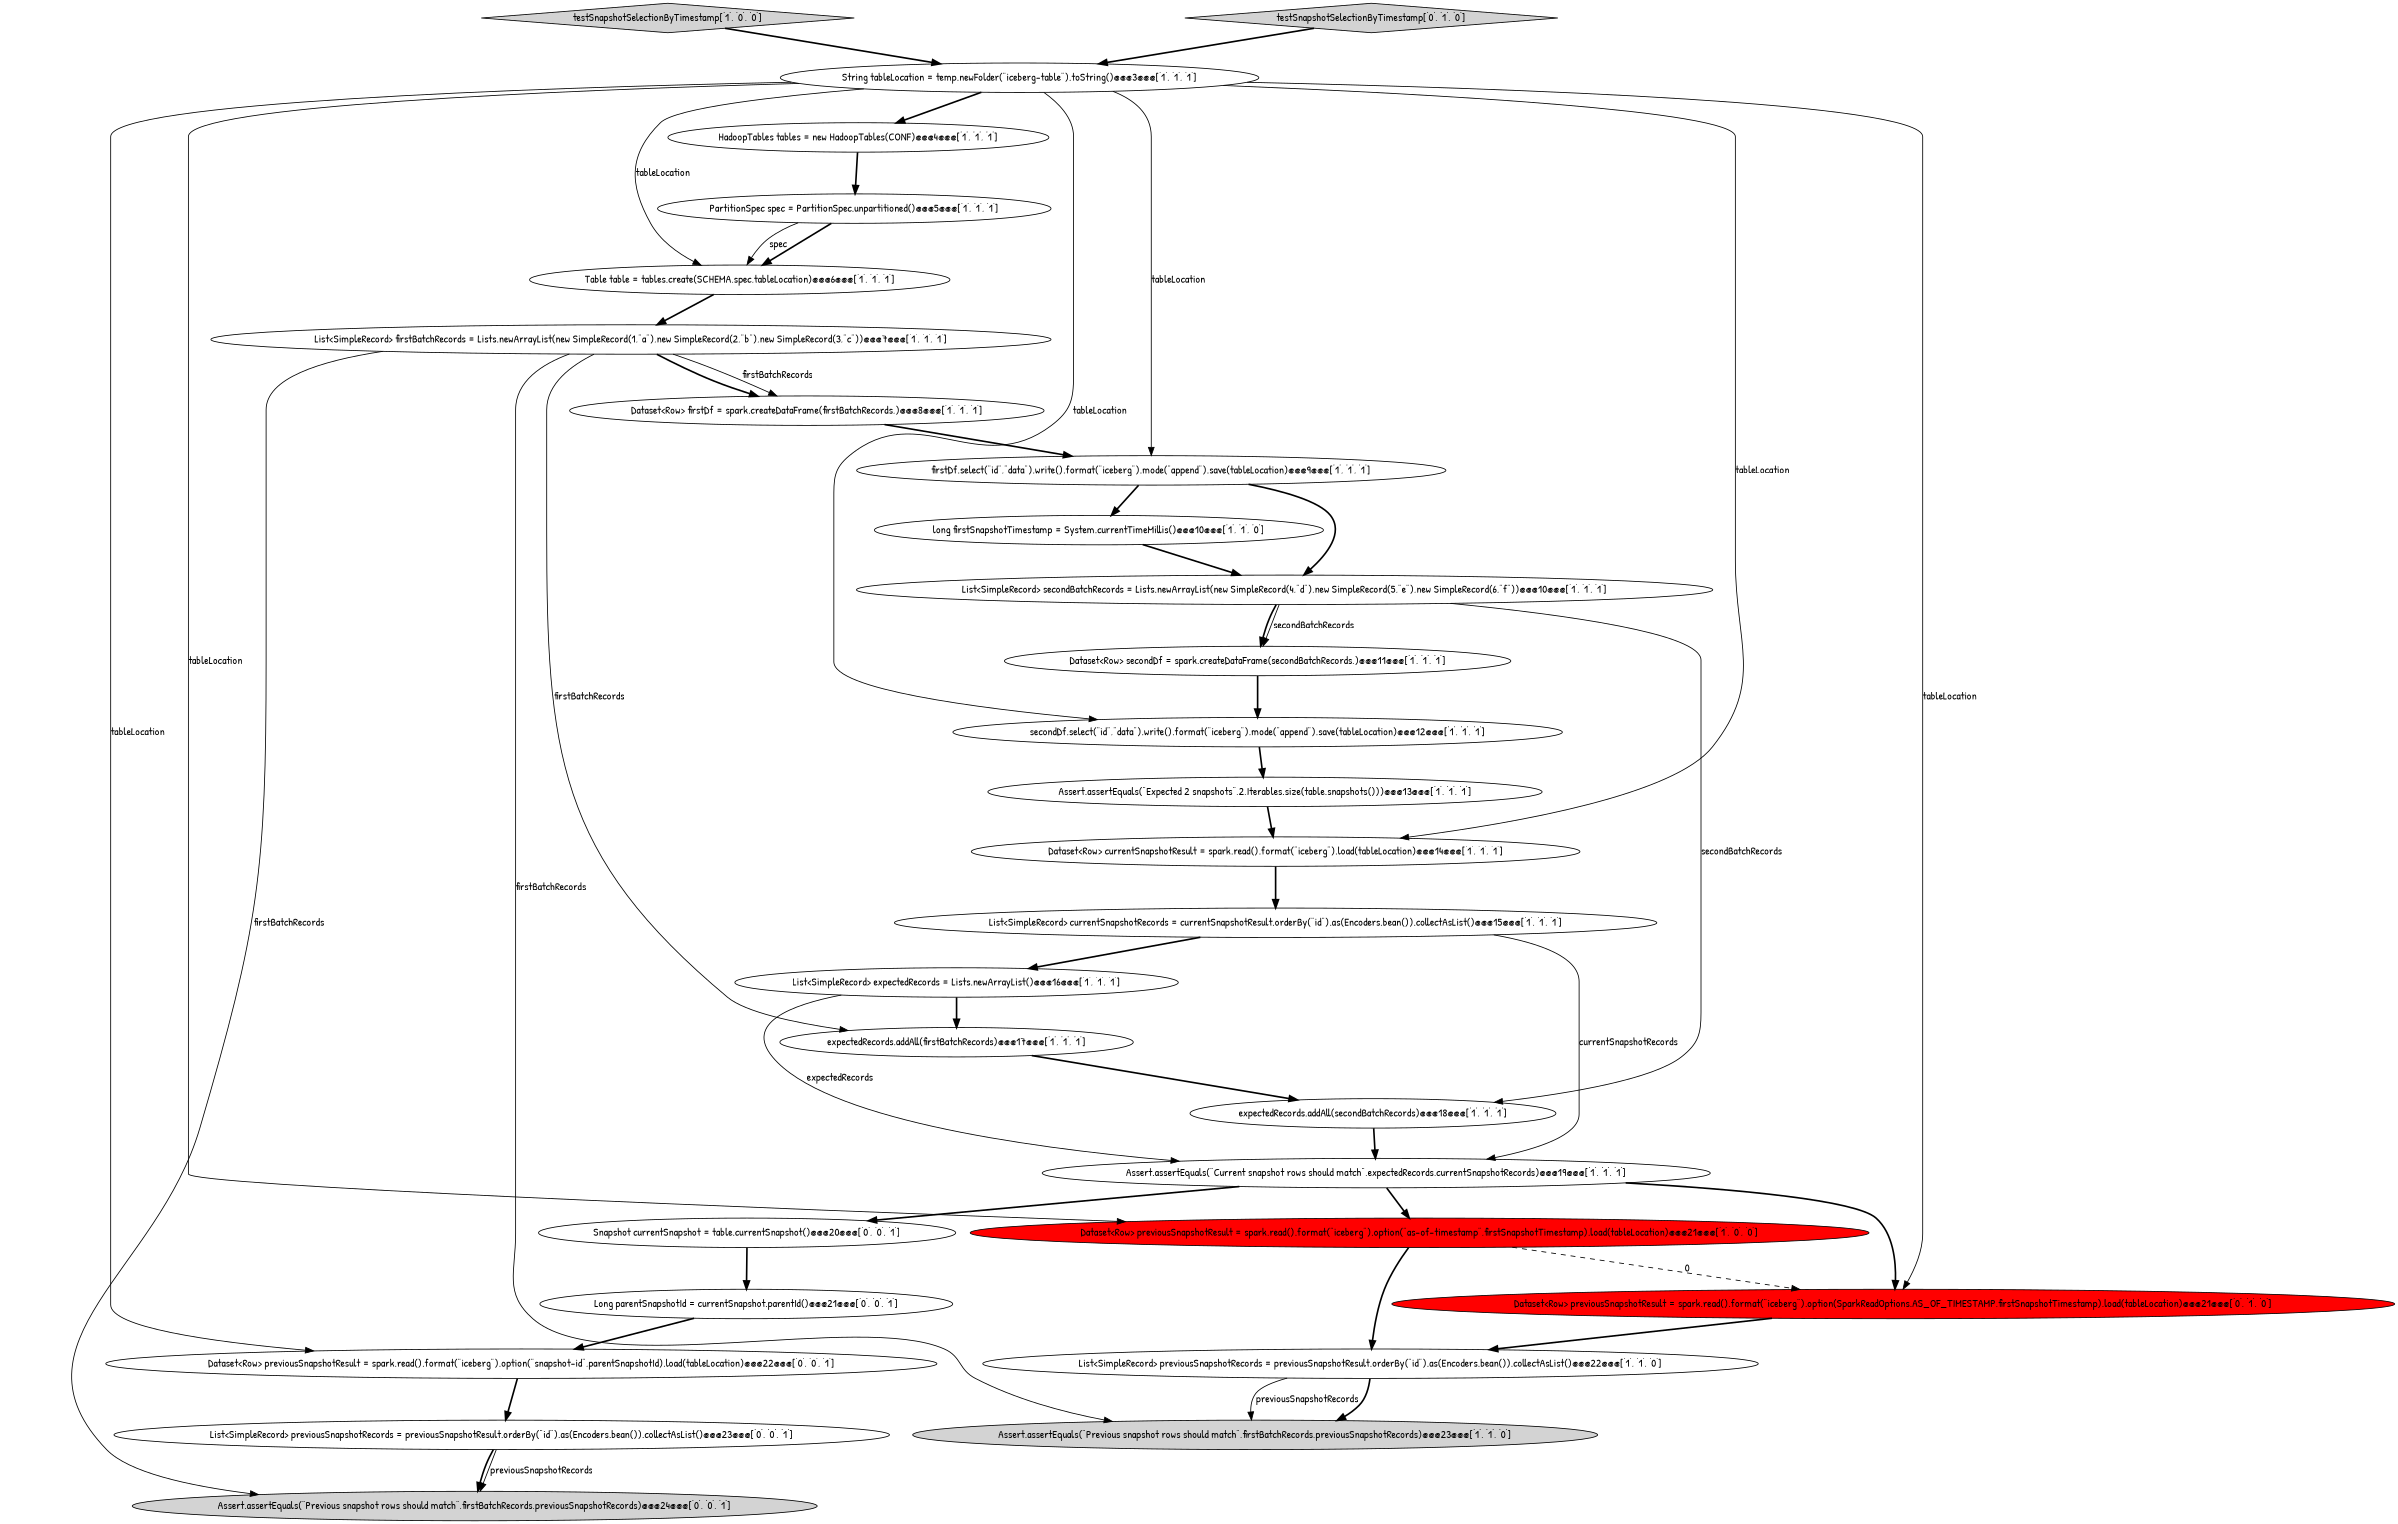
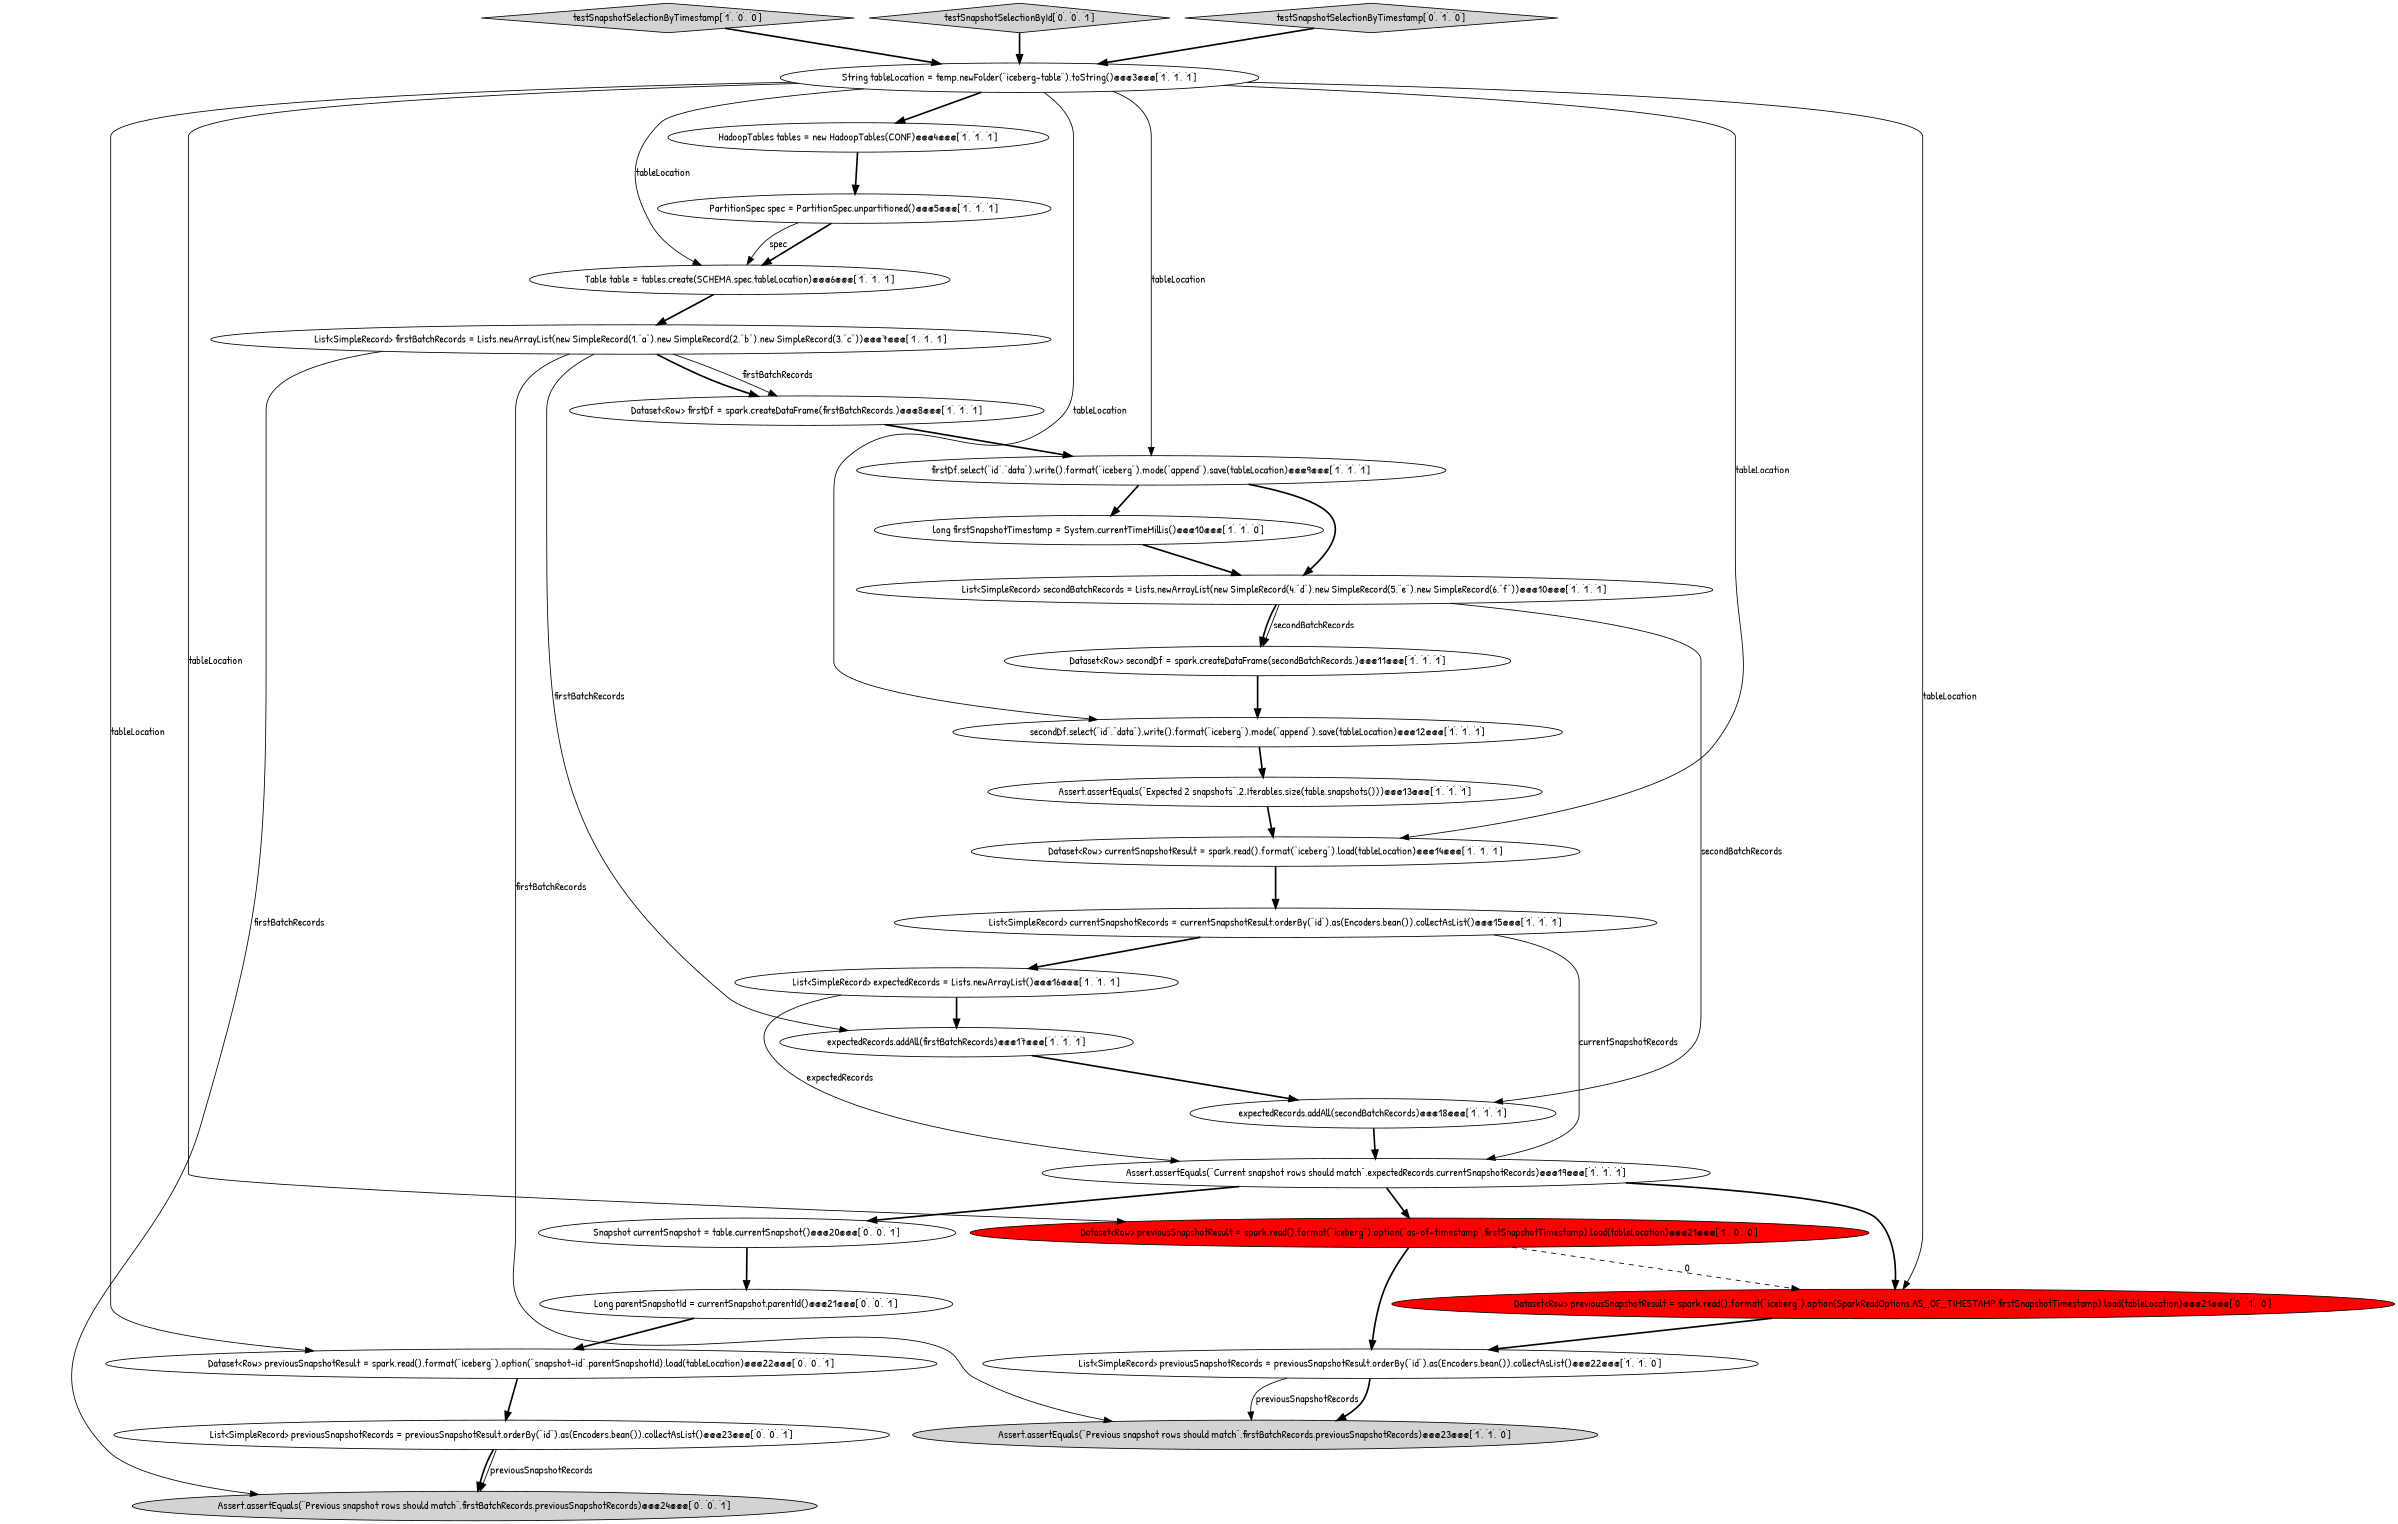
node "testSnapshotSelectionById['0', '0', '1']": added
